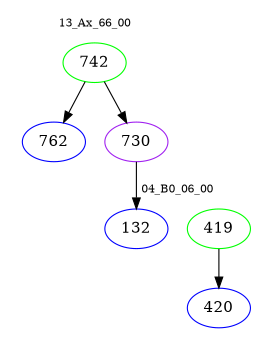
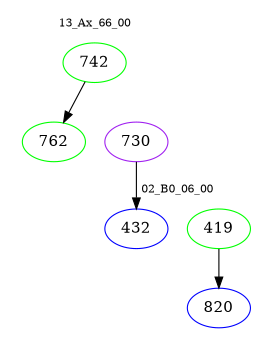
edge "742" -> "730": removed
node "762": color blue -> green
cluster "04_B0_06_00": label "04_B0_06_00" -> "02_B0_06_00"
node "132": label "132" -> "432"
node "420": label "420" -> "820"
